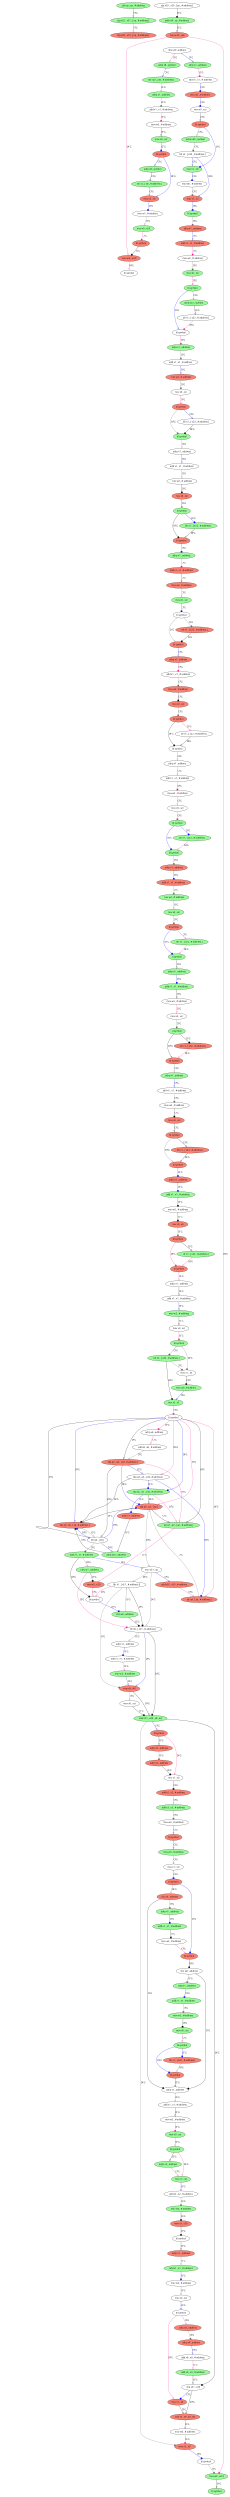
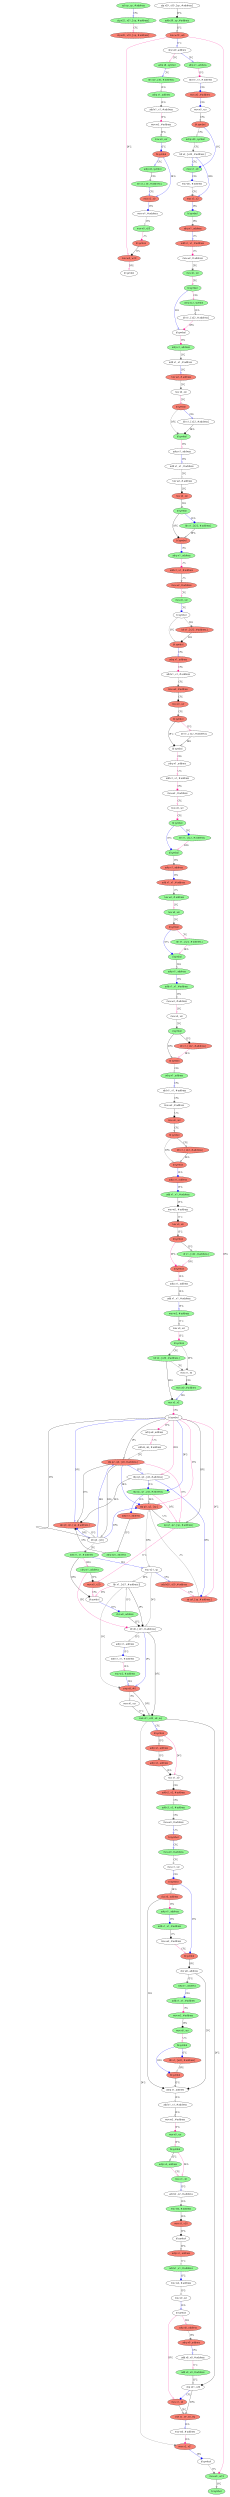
edge "mov w19 , w0" -> "cbnz w0 , address": added, label "CFG"
edge "stp q0 , q5 , [ sp ]" -> "stp q0 , q3 , [ sp , # address ]": now "ldp q2 , q0 , [ x8 , # address ]" -> "stp q0 , q3 , [ sp , # address ]"
edge "ldr q0 , [ x8 ]" -> "adrp x20 , address": now "ldr q0 , [ x8 ]" -> "ldp q2 , q0 , [ x8 , # address ]"
